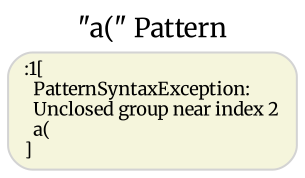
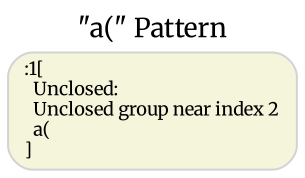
node ":1[ PatternSyntaxException: Unclosed group near index 2 a( ]": label ":1[ PatternSyntaxException: Unclosed group near index 2 a( ]" -> ":1[ Unclosed: Unclosed group near index 2 a( ]"
